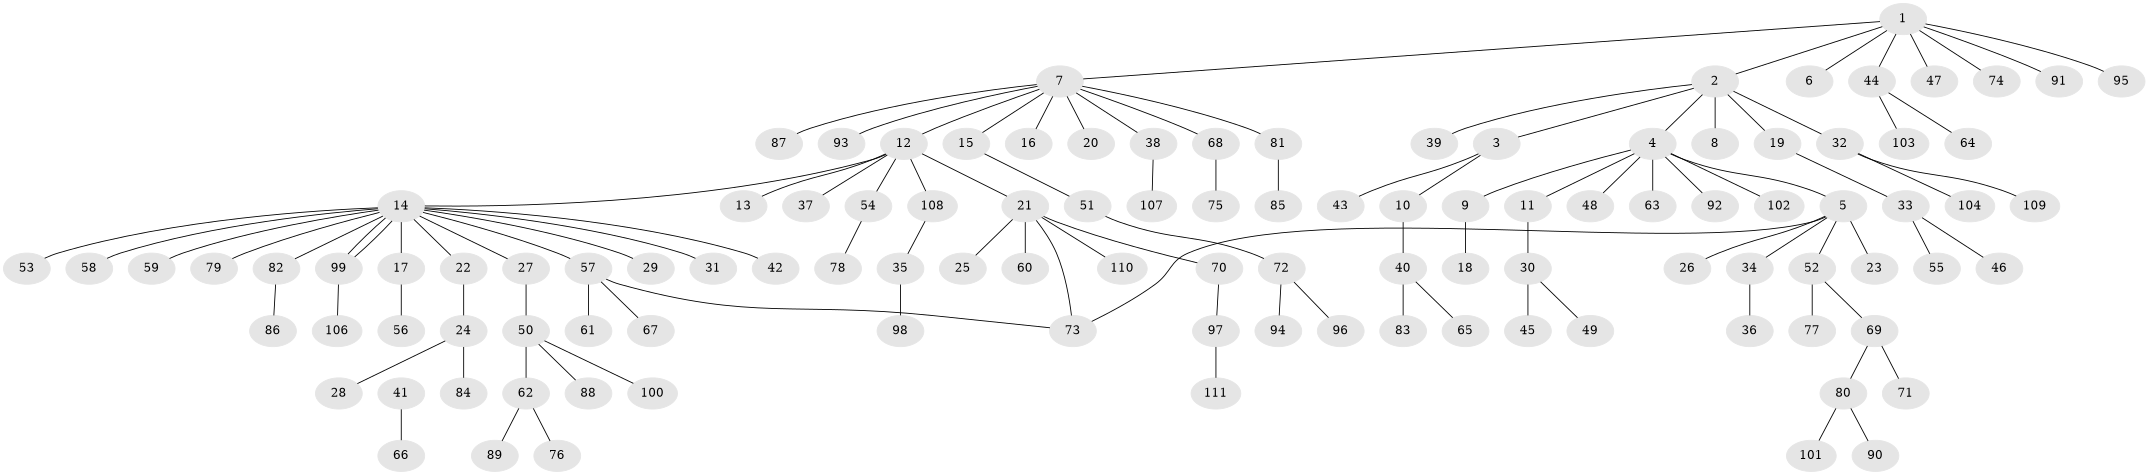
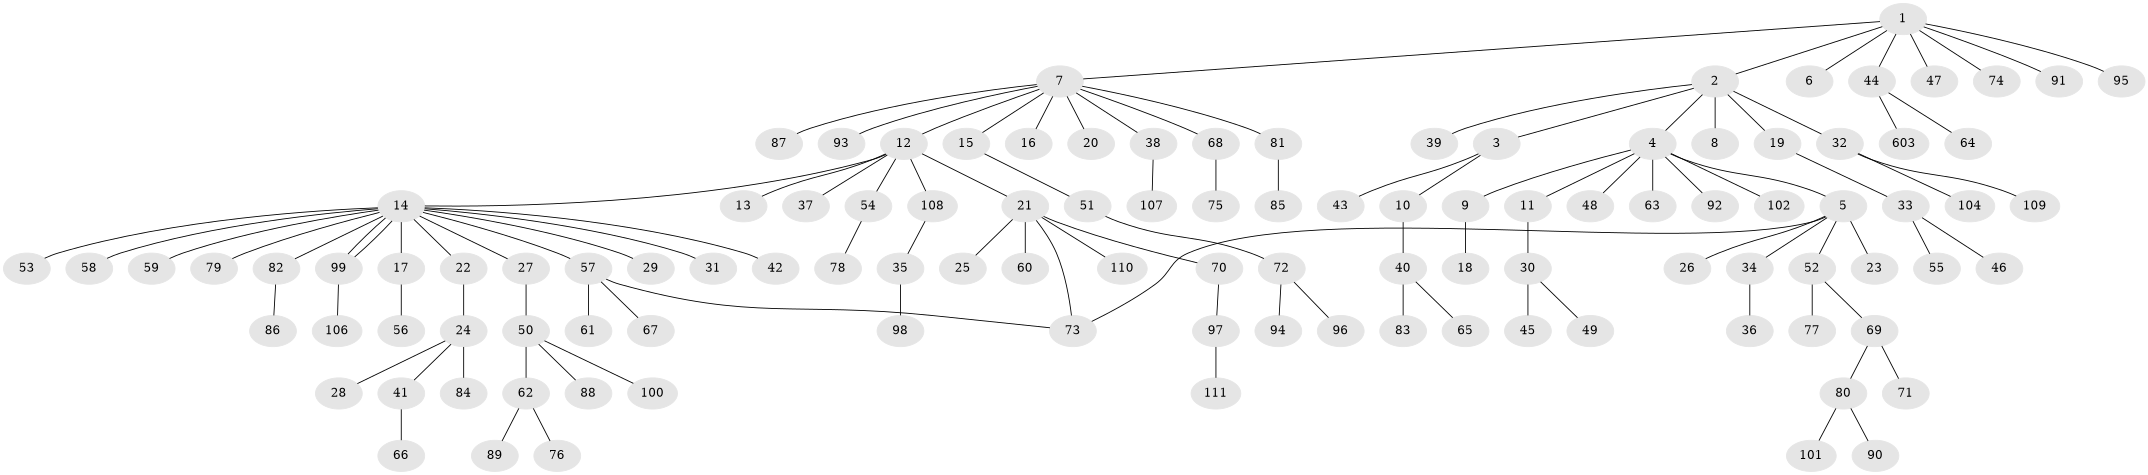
node "103": label "103" -> "603"
edge "24" -- "41": added
